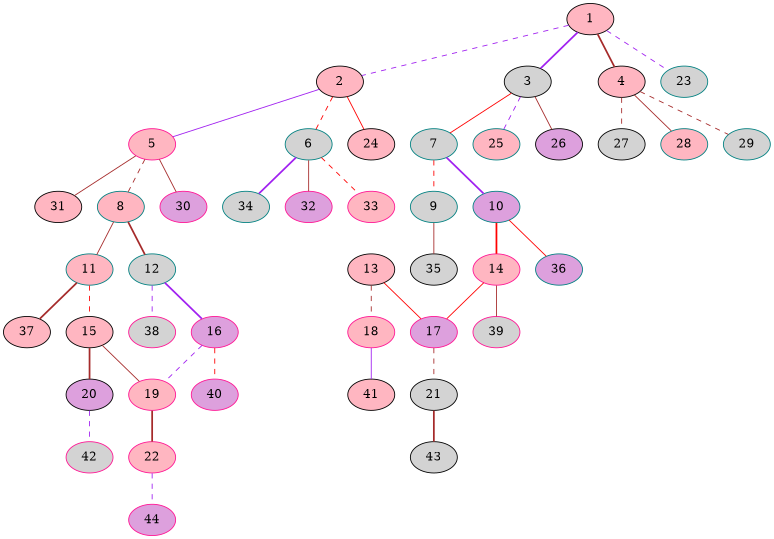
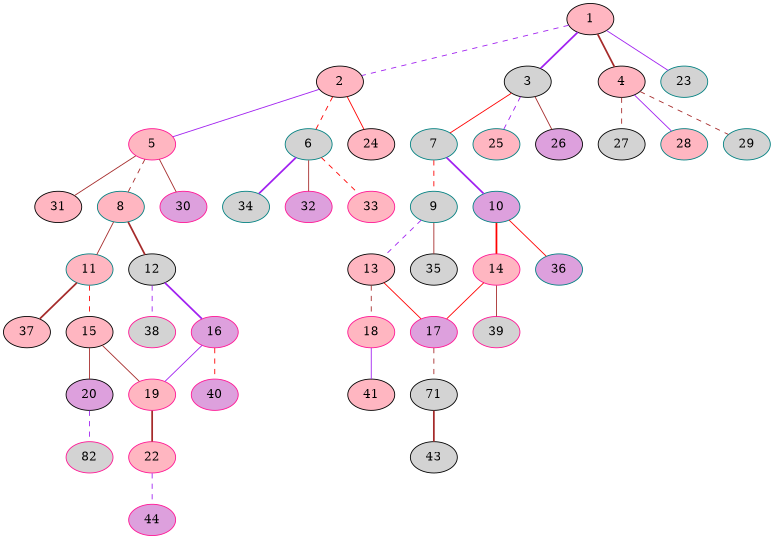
edge "1" -- "23": style dashed -> solid
edge "4" -- "28": color brown -> purple
edge "9" -- "13": added
node "12": color teal -> black
edge "16" -- "19": style dashed -> solid
edge "15" -- "20": style bold -> solid
node "21": label "21" -> "71"
node "42": label "42" -> "82"
